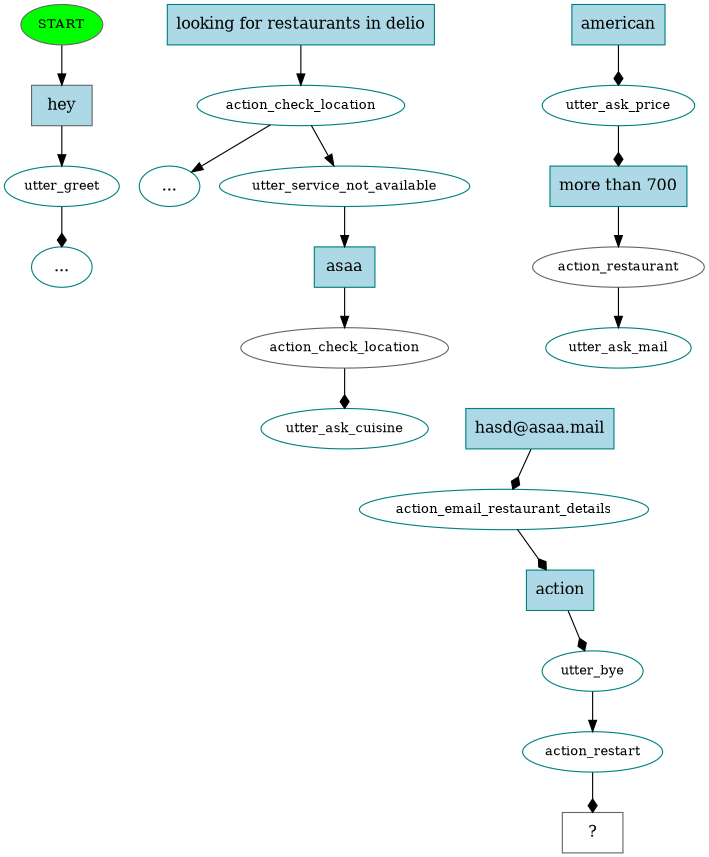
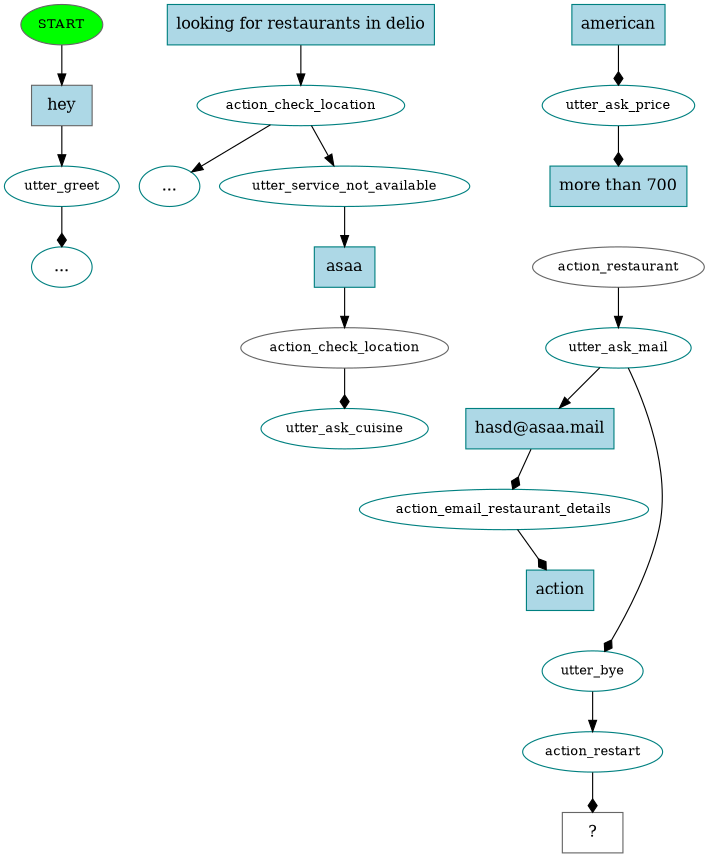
edge "more than 700" -> "action_restaurant": removed
edge "utter_ask_mail" -> "hasd@asaa.mail": added
edge "action" -> "utter_bye": now "utter_ask_mail" -> "utter_bye"
